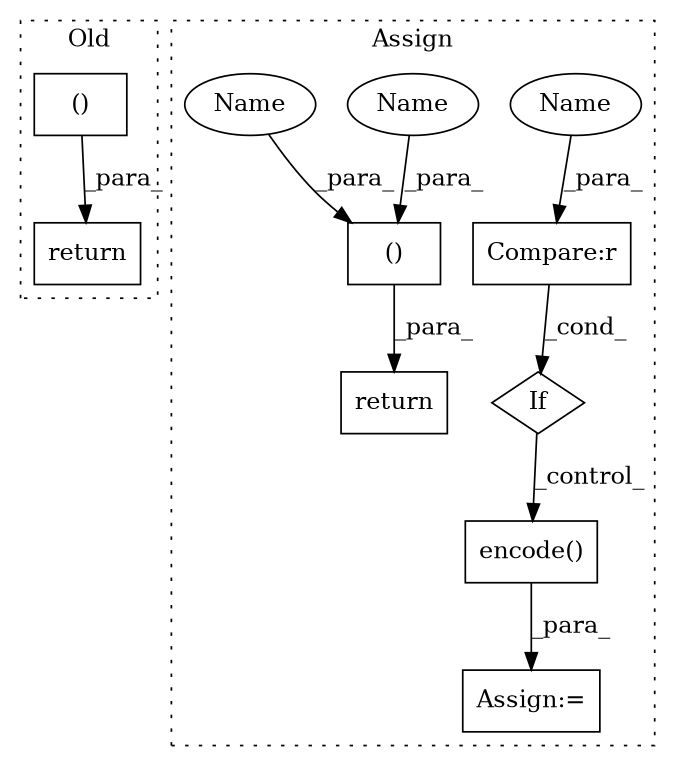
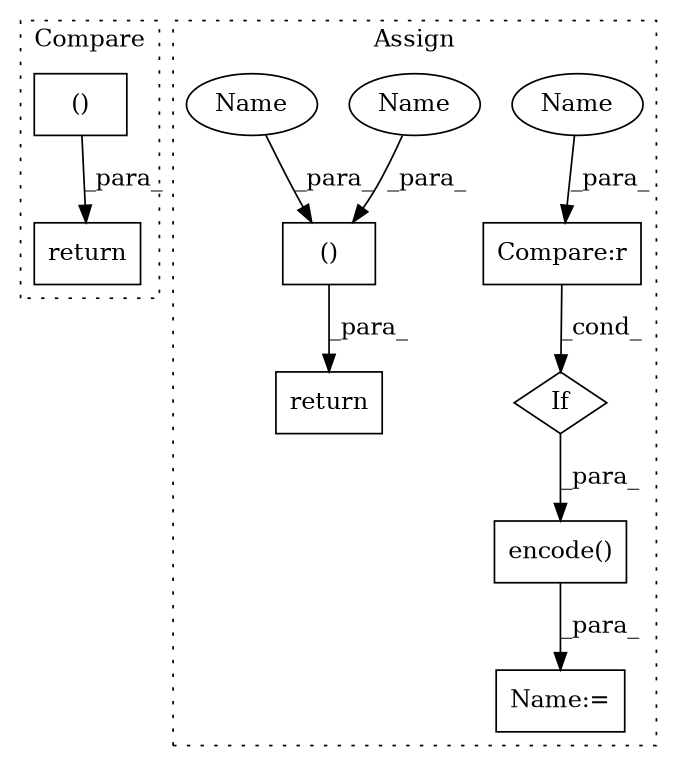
cluster "Old": label "Old" -> "Compare"
edge "If" -> "encode()": label "_control_" -> "_para_"
node "Assign:=": label "Assign:=" -> "Name:="
